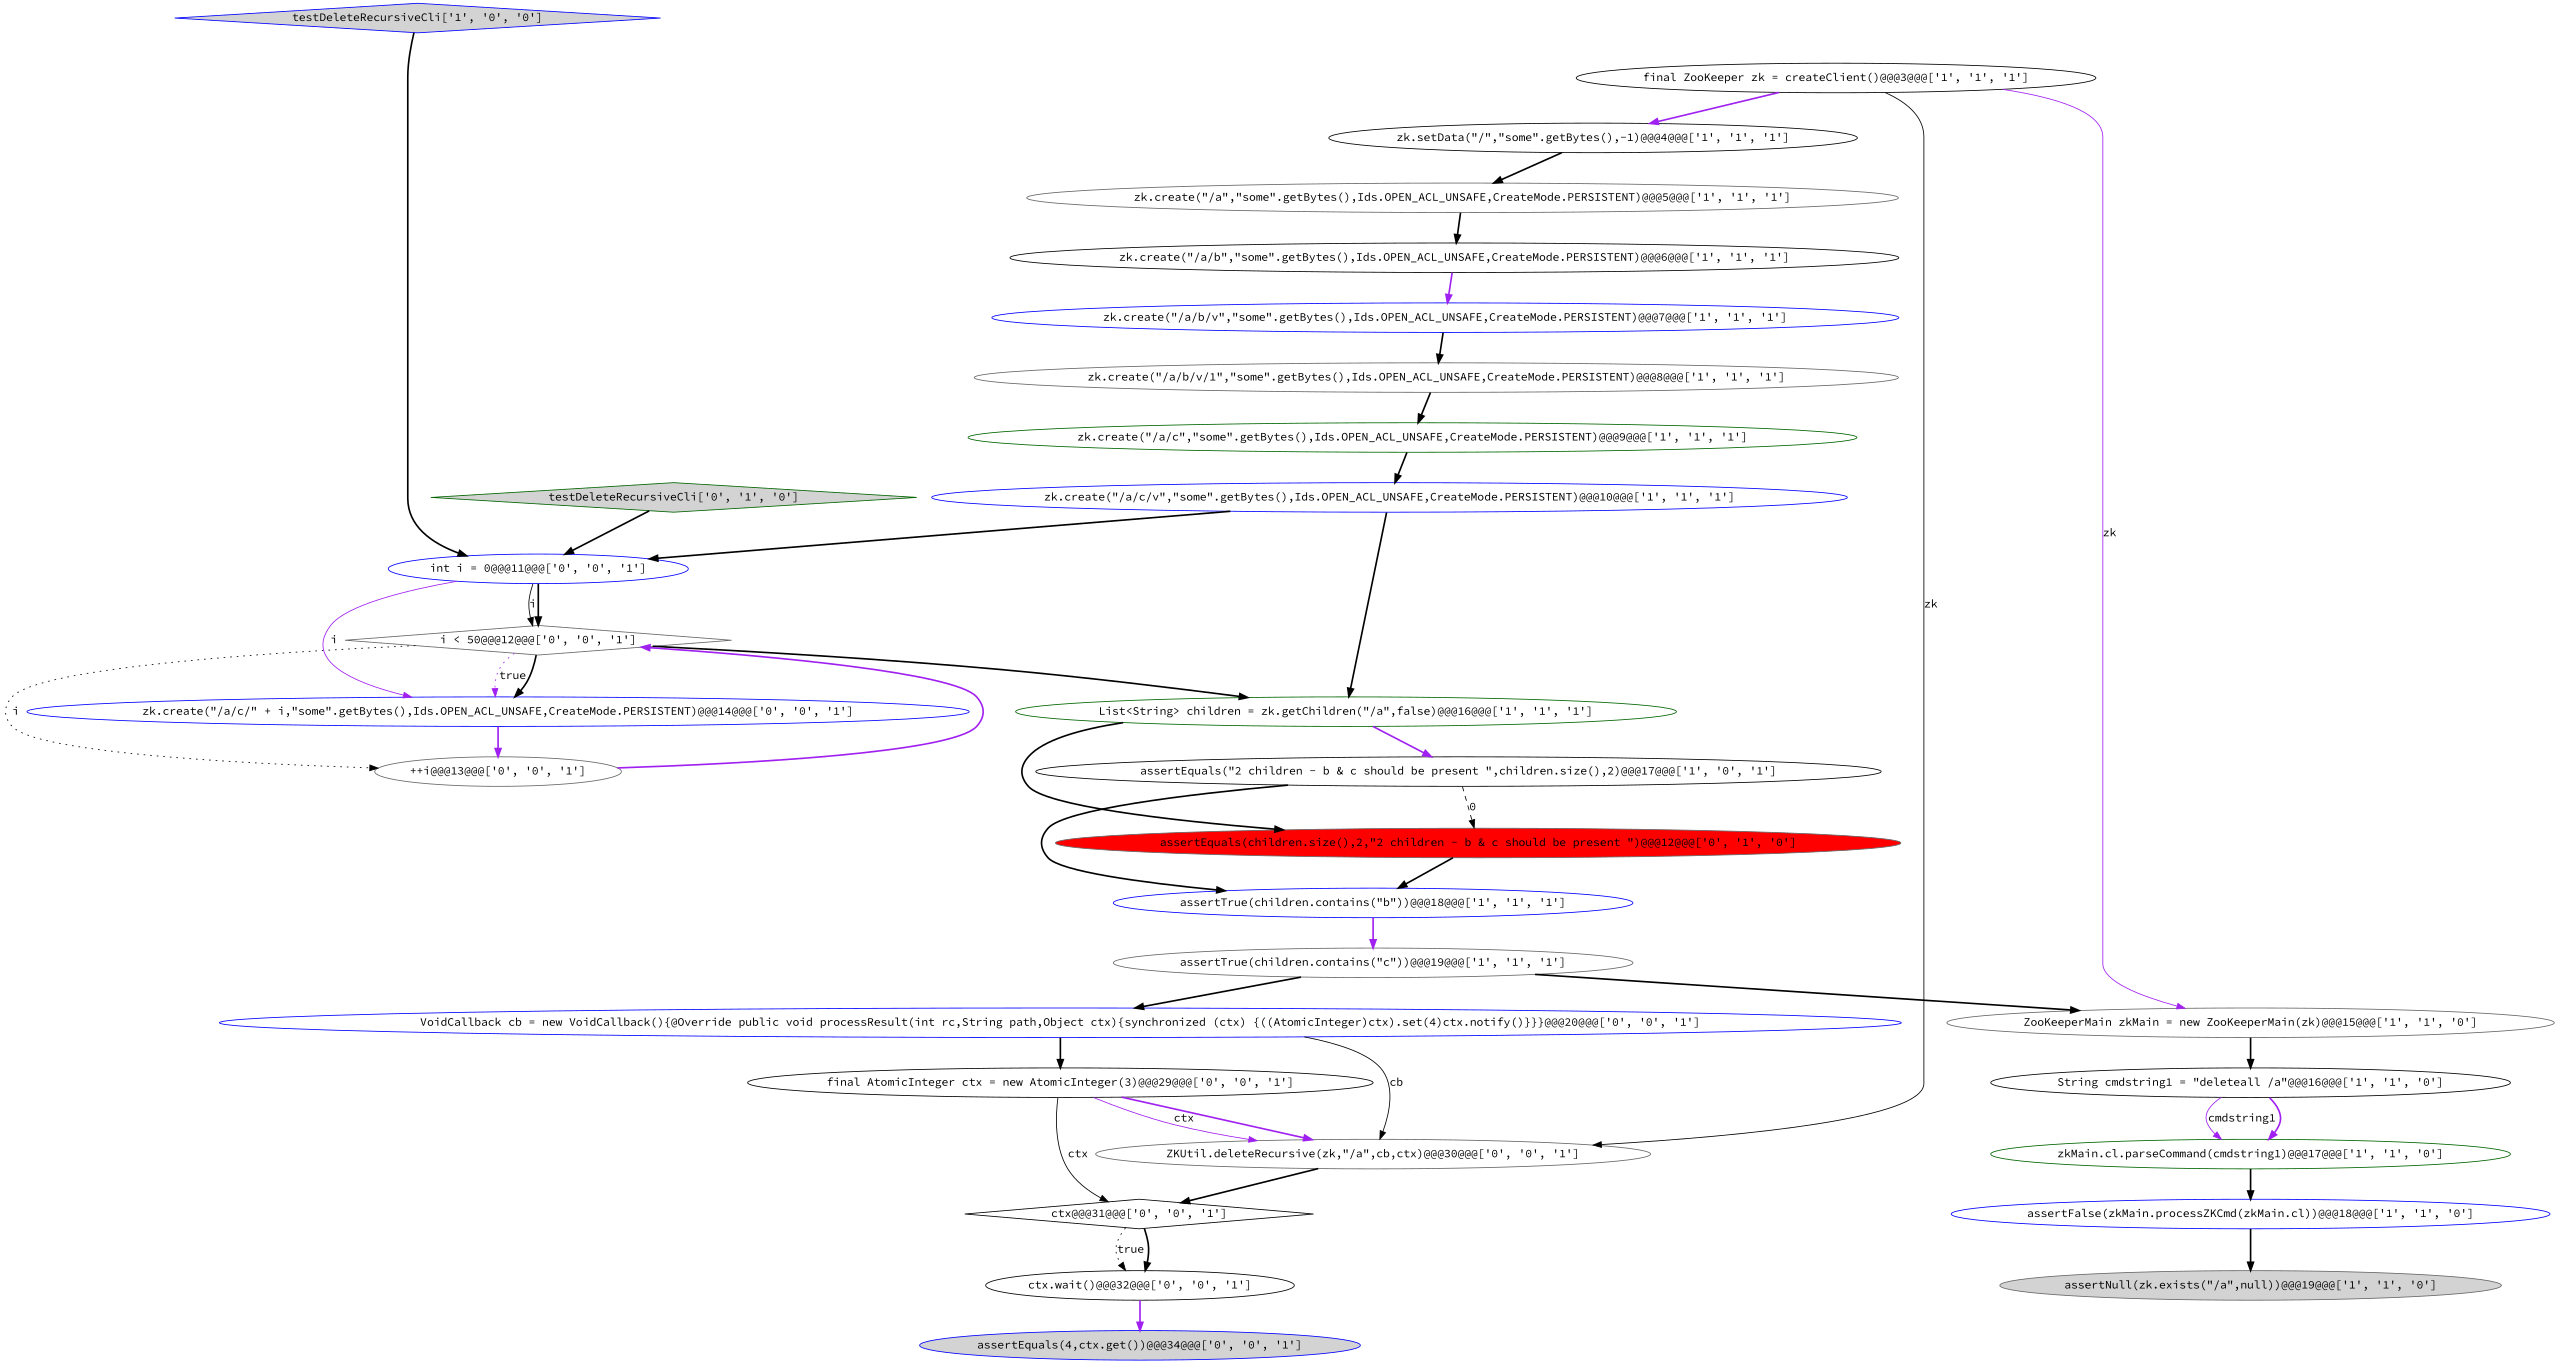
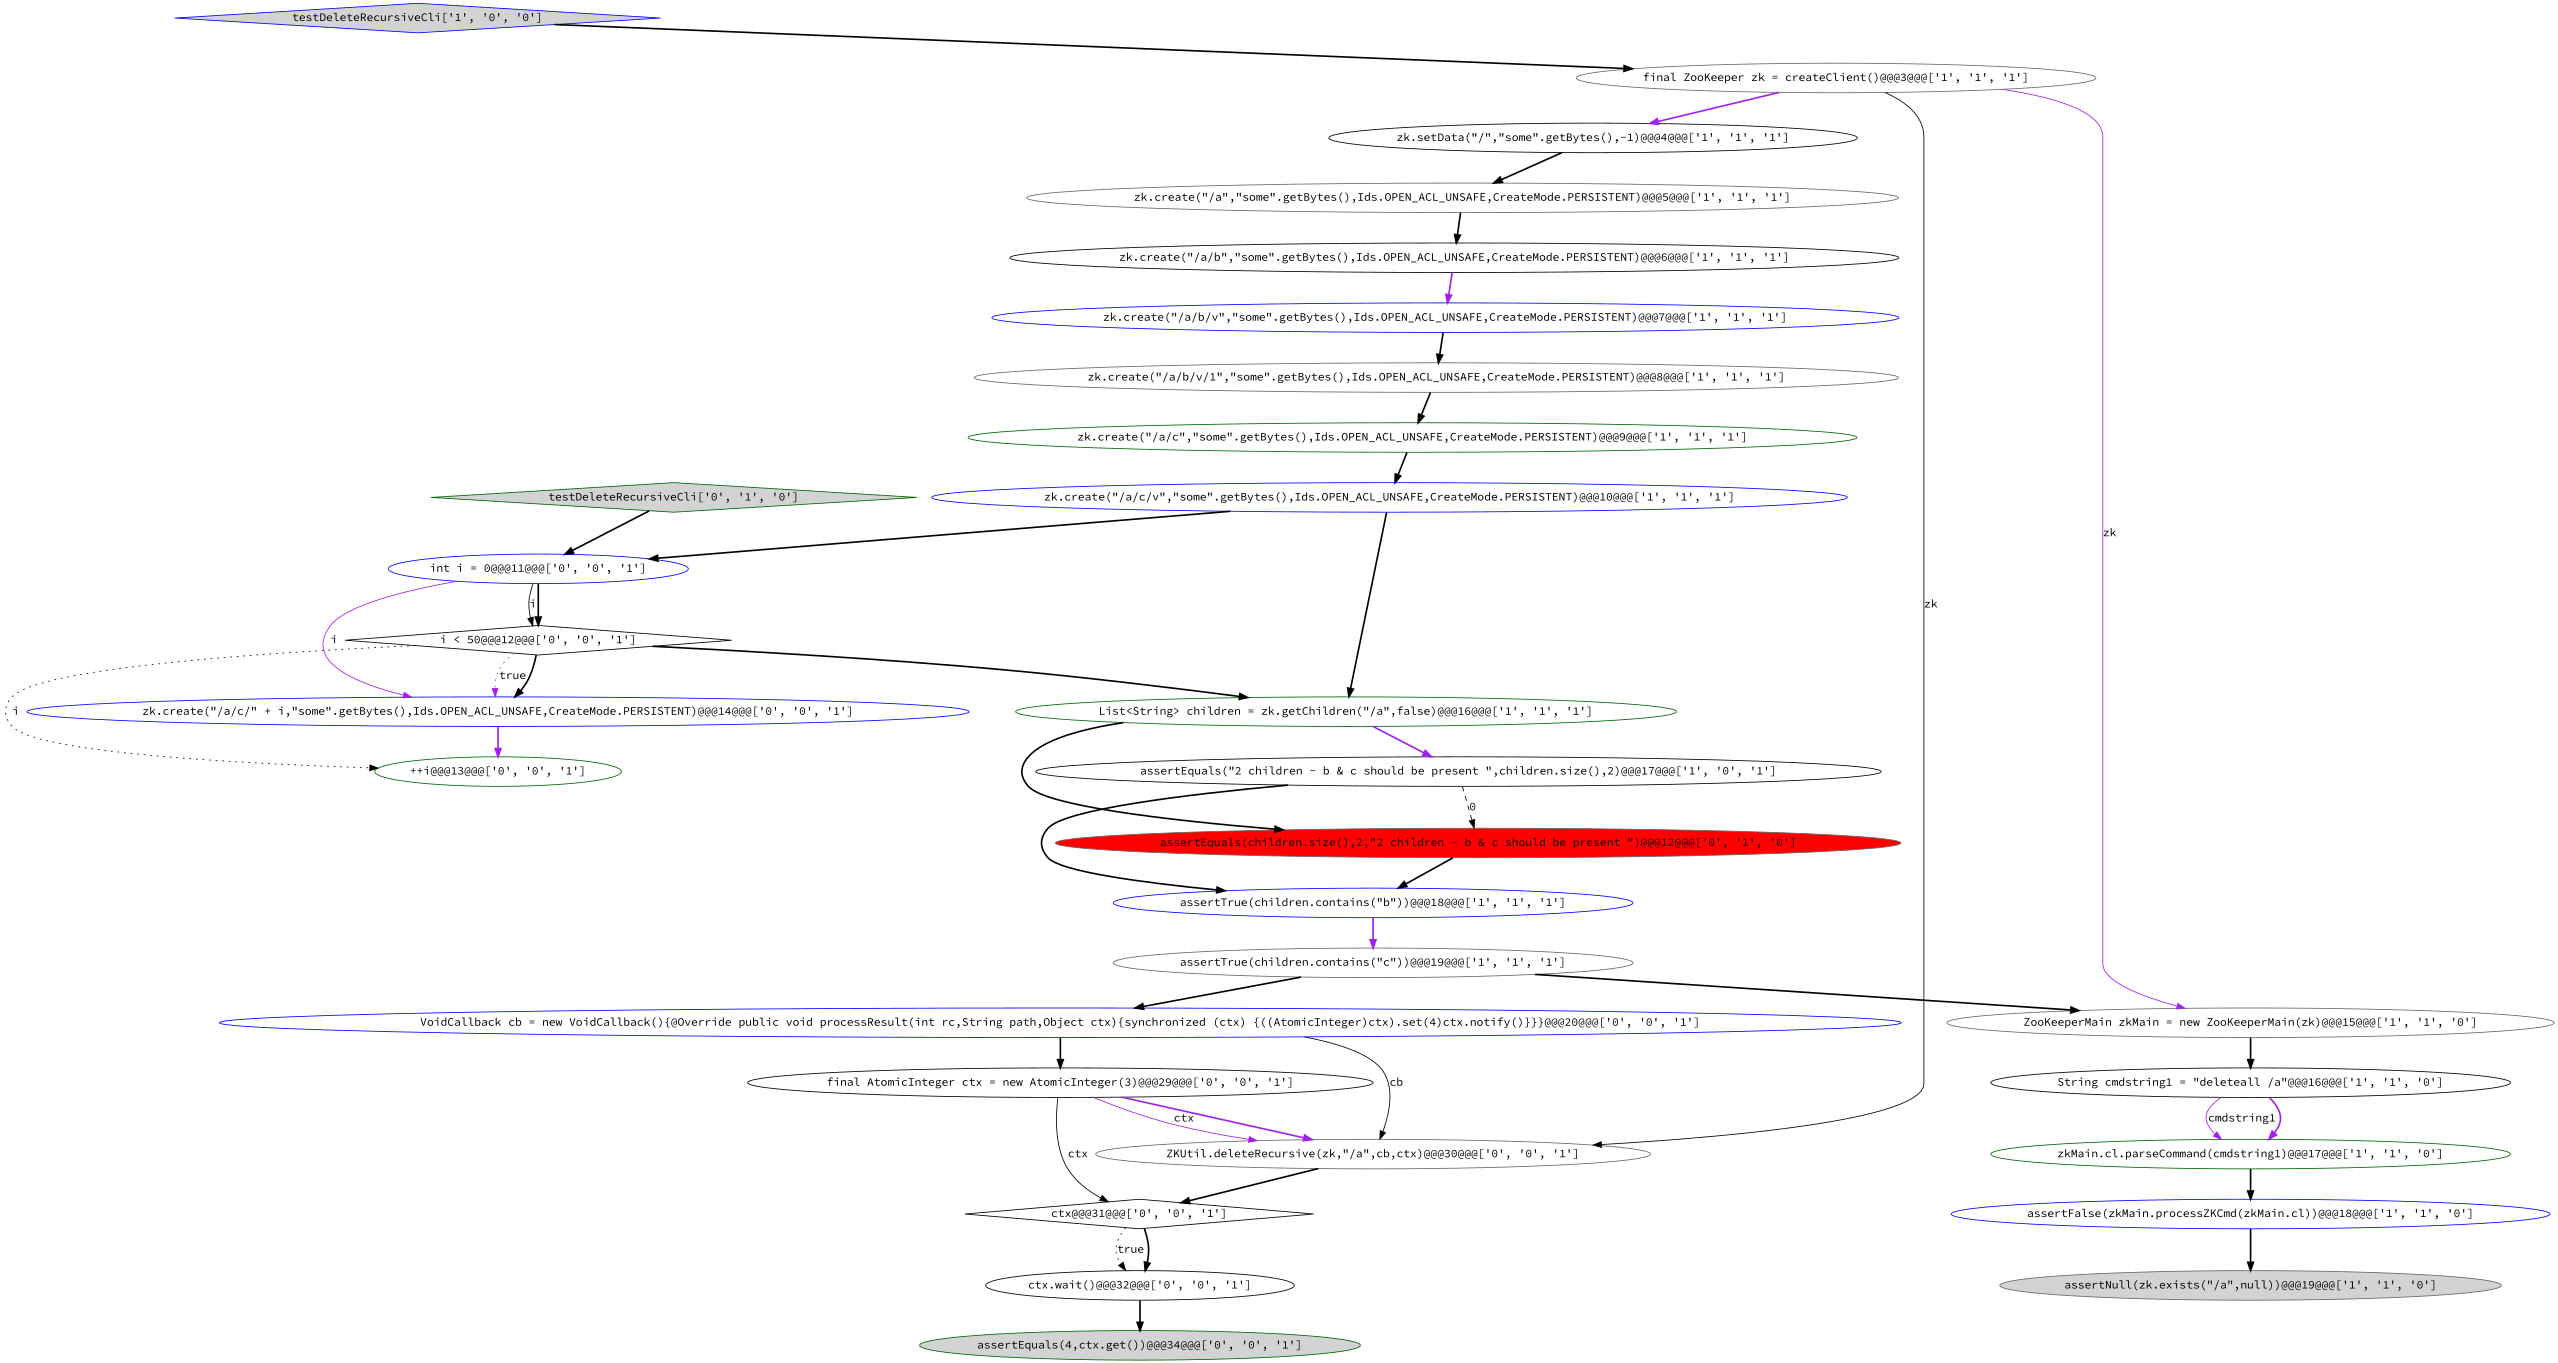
node "final ZooKeeper zk = createClient()@@@3@@@['1', '1', '1']": color black -> gray40
edge "testDeleteRecursiveCli['1', '0', '0']" -> "int i = 0@@@11@@@['0', '0', '1']": now "testDeleteRecursiveCli['1', '0', '0']" -> "final ZooKeeper zk = createClient()@@@3@@@['1', '1', '1']"
node "i < 50@@@12@@@['0', '0', '1']": color gray40 -> black
edge "++i@@@13@@@['0', '0', '1']" -> "i < 50@@@12@@@['0', '0', '1']": removed
node "++i@@@13@@@['0', '0', '1']": color gray40 -> darkgreen
edge "ctx.wait()@@@32@@@['0', '0', '1']" -> "assertEquals(4,ctx.get())@@@34@@@['0', '0', '1']": color purple -> black
node "assertEquals(4,ctx.get())@@@34@@@['0', '0', '1']": color blue -> darkgreen
